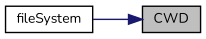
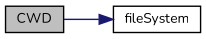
edge "fileSystem" -> "CWD": reversed
